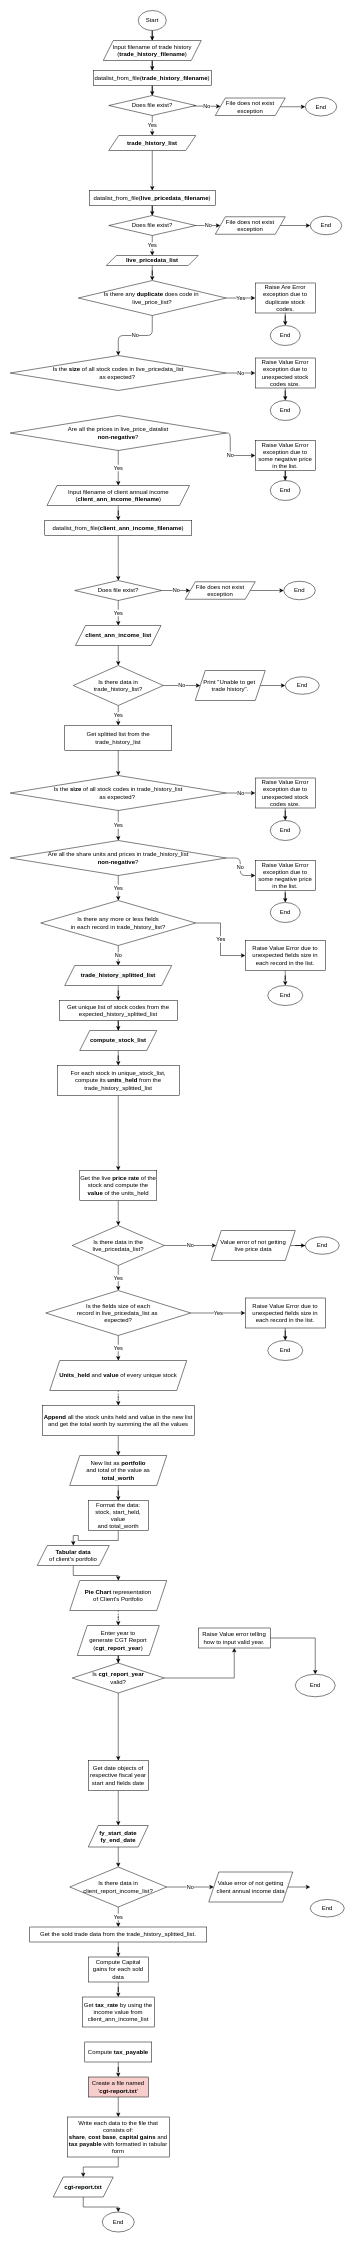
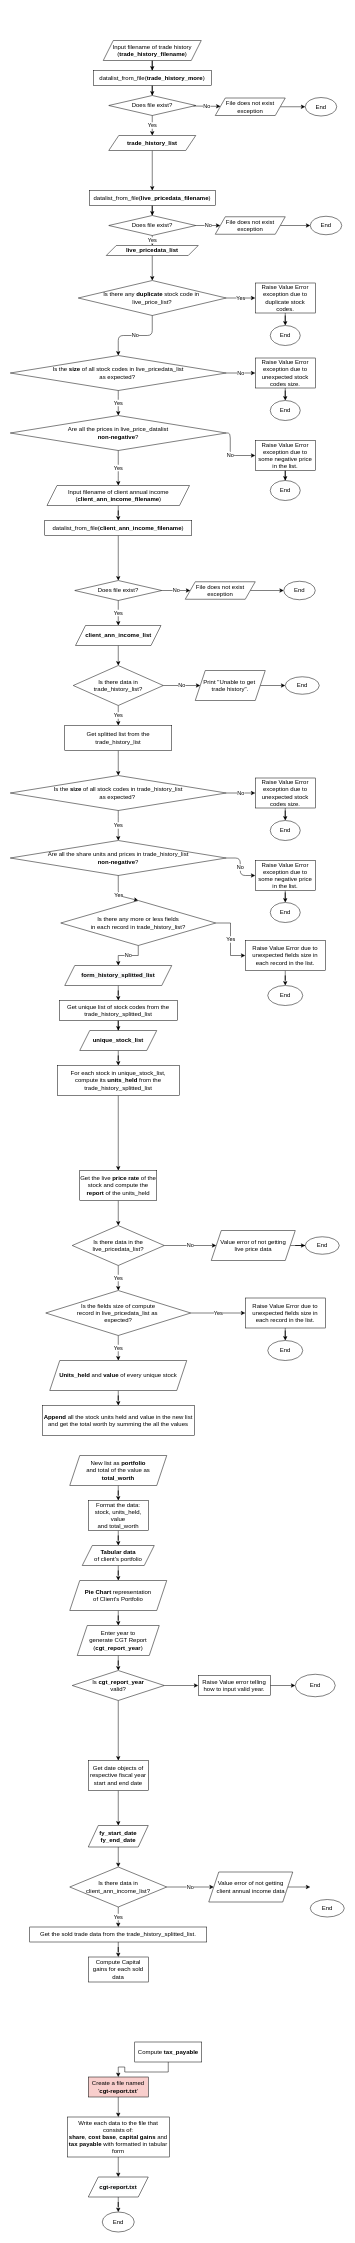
node "Start": removed
edge "Start" -> "Input filename of trade history (trade_history_filename)": removed
node "datalist_from_file(trade_history_filename)": label "datalist_from_file(trade_history_filename)" -> "datalist_from_file(trade_history_more)"
node "live_pricedata_list": moved (152, 260) -> (152, 250)
node "Is there any duplicate does code in live_price_list?": label "Is there any duplicate does code in live_price_list?" -> "Is there any duplicate stock code in live_price_list?"
node "Raise Are Error exception due to duplicate stock codes.": label "Raise Are Error exception due to duplicate stock codes." -> "Raise Value Error exception due to duplicate stock codes."
edge "Is the size of all stock codes in live_pricedata_list as expected?" -> "Are all the prices in live_price_datalist non-negative?": added, label "Yes"
node "Is there any more or less fields in each record in trade_history_list?": moved (118, 923) -> (138, 923)
node "trade_history_splitted_list": label "trade_history_splitted_list" -> "form_history_splitted_list"
node "Get unique list of stock codes from the expected_history_splitted_list": label "Get unique list of stock codes from the expected_history_splitted_list" -> "Get unique list of stock codes from the trade_history_splitted_list"
node "compute_stock_list": label "compute_stock_list" -> "unique_stock_list"
node "Get the live price rate of the stock and compute the value of the units_held": label "Get the live price rate of the stock and compute the value of the units_held" -> "Get the live price rate of the stock and compute the report of the units_held"
node "Is the fields size of each record in live_pricedata_list as expected?": label "Is the fields size of each record in live_pricedata_list as expected?" -> "Is the fields size of compute record in live_pricedata_list as expected?"
edge "Units_held and value of every unique stock" -> "Append all the stock units held and value in the new list and get the total worth by summing the all the values": style dashed -> solid
edge "Append all the stock units held and value in the new list and get the total worth by summing the all the values" -> "New list as portfolio and total of the value as total_worth": removed
node "Format the data: stock, start_held, value and total_worth": label "Format the data: stock, start_held, value and total_worth" -> "Format the data: stock, units_held, value and total_worth"
node "Tabular data of client's portfolio": moved (73, 1555) -> (118, 1555)
edge "Pie Chart representation of Client's Portfolio" -> "Enter year to generate CGT Report (cgt_report_year)": style dashed -> solid
node "Raise Value error telling how to input valid year.": moved (234, 1638) -> (234, 1685)
node "Is cgt_report_year valid?": moved (118, 1678) -> (118, 1685)
node "Get date objects of respective fiscal year start and fields date": label "Get date objects of respective fiscal year start and fields date" -> "Get date objects of respective fiscal year start and end date"
node "Is there data in client_report_income_list?": label "Is there data in client_report_income_list?" -> "Is there data in client_ann_income_list?"
edge "Compute Capital gains for each sold data" -> "Get tax_rate by using the income value from client_ann_income_list": removed
node "Get tax_rate by using the income value from client_ann_income_list": removed
node "Compute tax_payable": moved (118, 2052) -> (168, 2052)
node "cgt-report.txt": moved (83, 2187) -> (118, 2187)
